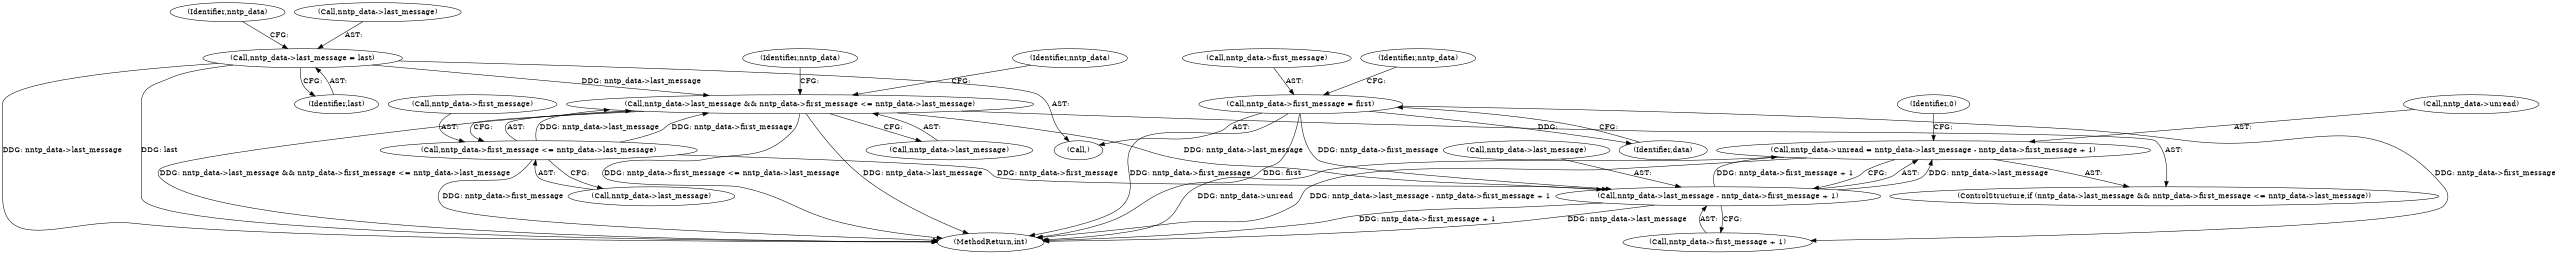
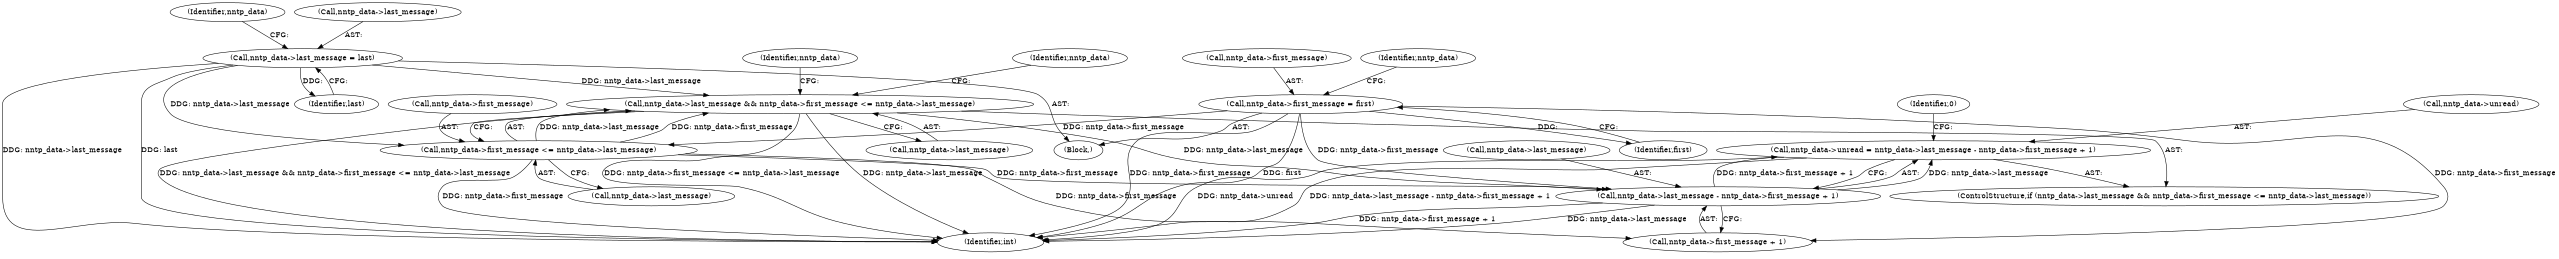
edge "(Call,nntp_data->last_message = last)" -> "(Identifier,last)": label "CFG: " -> "DDG: "
edge "(Identifier,last)" -> "(Call,nntp_data->last_message = last)": label "AST: " -> "CFG: "
edge "(Call,nntp_data->last_message = last)" -> "(Call,nntp_data->first_message <= nntp_data->last_message)": added, label "DDG: nntp_data->last_message"
edge "(Call,nntp_data->first_message = first)" -> "(Call,nntp_data->first_message <= nntp_data->last_message)": added, label "DDG: nntp_data->first_message"
node "(Call,)": label "(Call,)" -> "(Block,)"
node "(Identifier,data)": label "(Identifier,data)" -> "(Identifier,first)"
edge "(Call,nntp_data->first_message <= nntp_data->last_message)" -> "(Call,nntp_data->first_message + 1)": added, label "DDG: nntp_data->first_message"
node "(MethodReturn,int)": label "(MethodReturn,int)" -> "(Identifier,int)"
